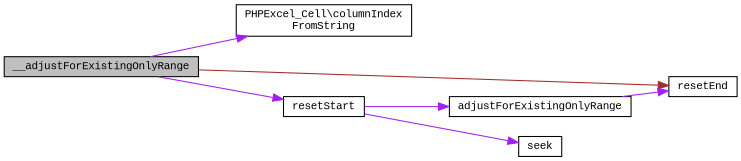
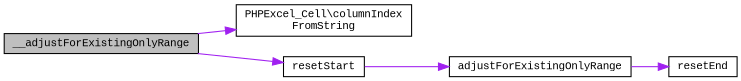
edge "__adjustForExistingOnlyRange" -> "resetEnd": removed
node "seek": removed
